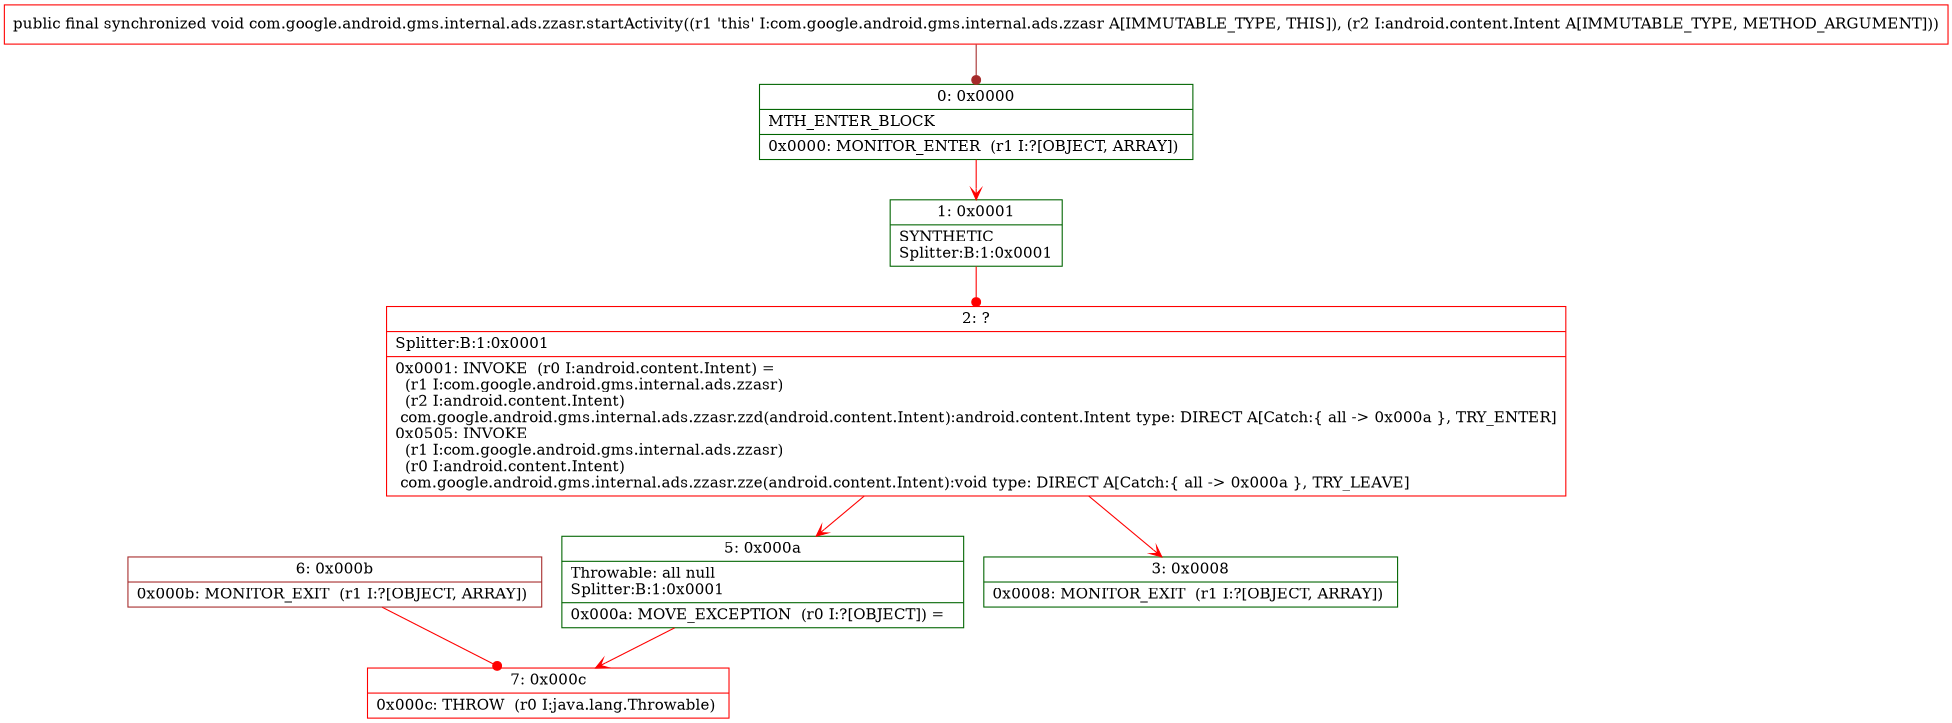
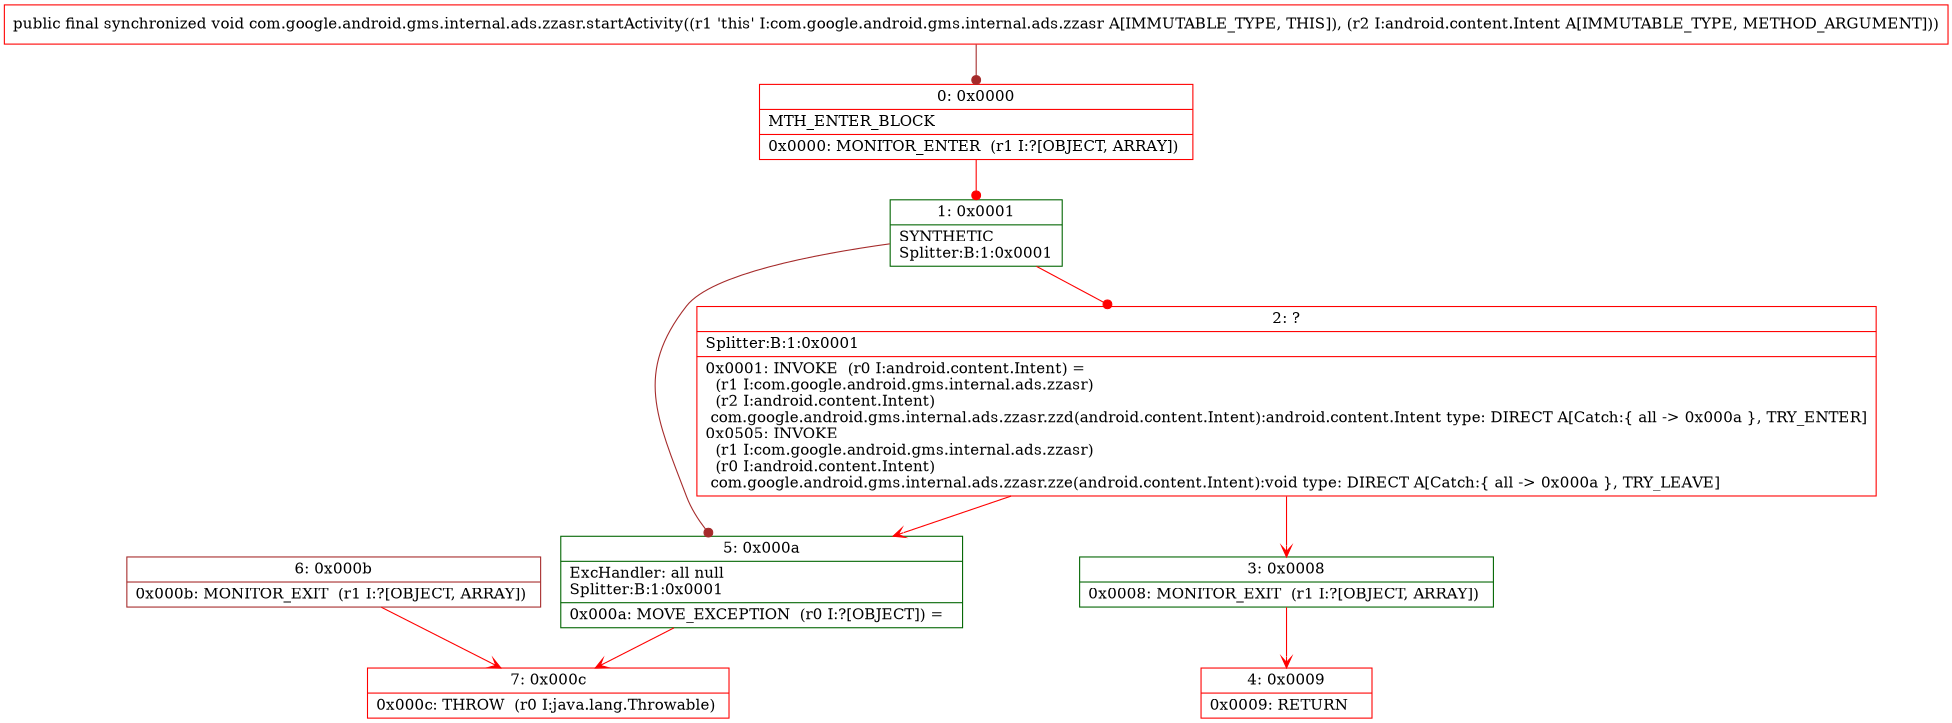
node "0: 0x0000": color darkgreen -> red
edge "0: 0x0000" -> "1: 0x0001": arrowhead vee -> dot
edge "1: 0x0001" -> "5: 0x000a": added
node "5: 0x000a": text "Throwable: all null" -> "ExcHandler: all null"
edge "6: 0x000b" -> "7: 0x000c": arrowhead dot -> vee
node "4: 0x0009": added
